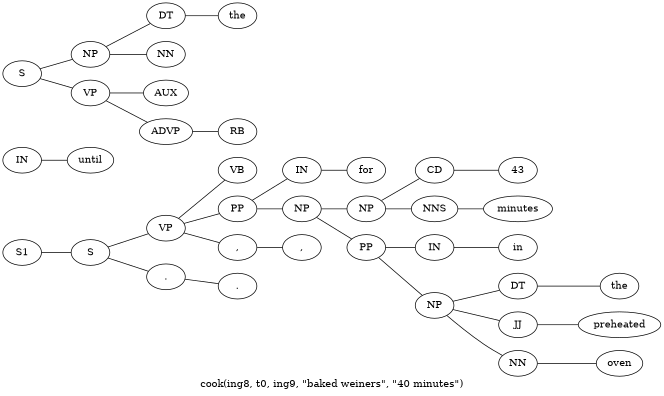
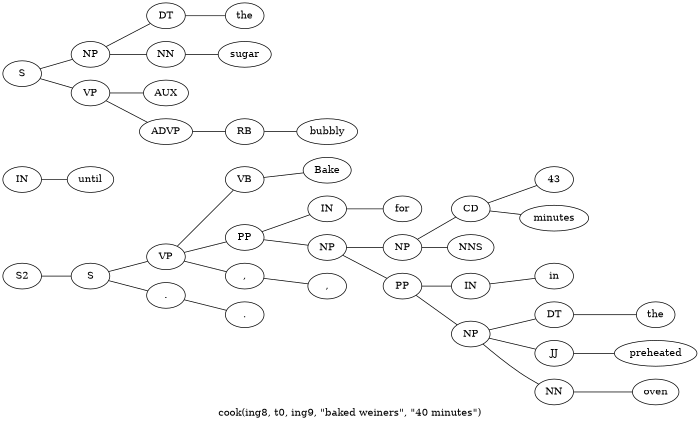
node "sugar": added
node "bubbly": added
node "Bake": added
edge "NNS" -- "minutes": now "CD" -- "minutes"
node "S1": label "S1" -> "S2"
